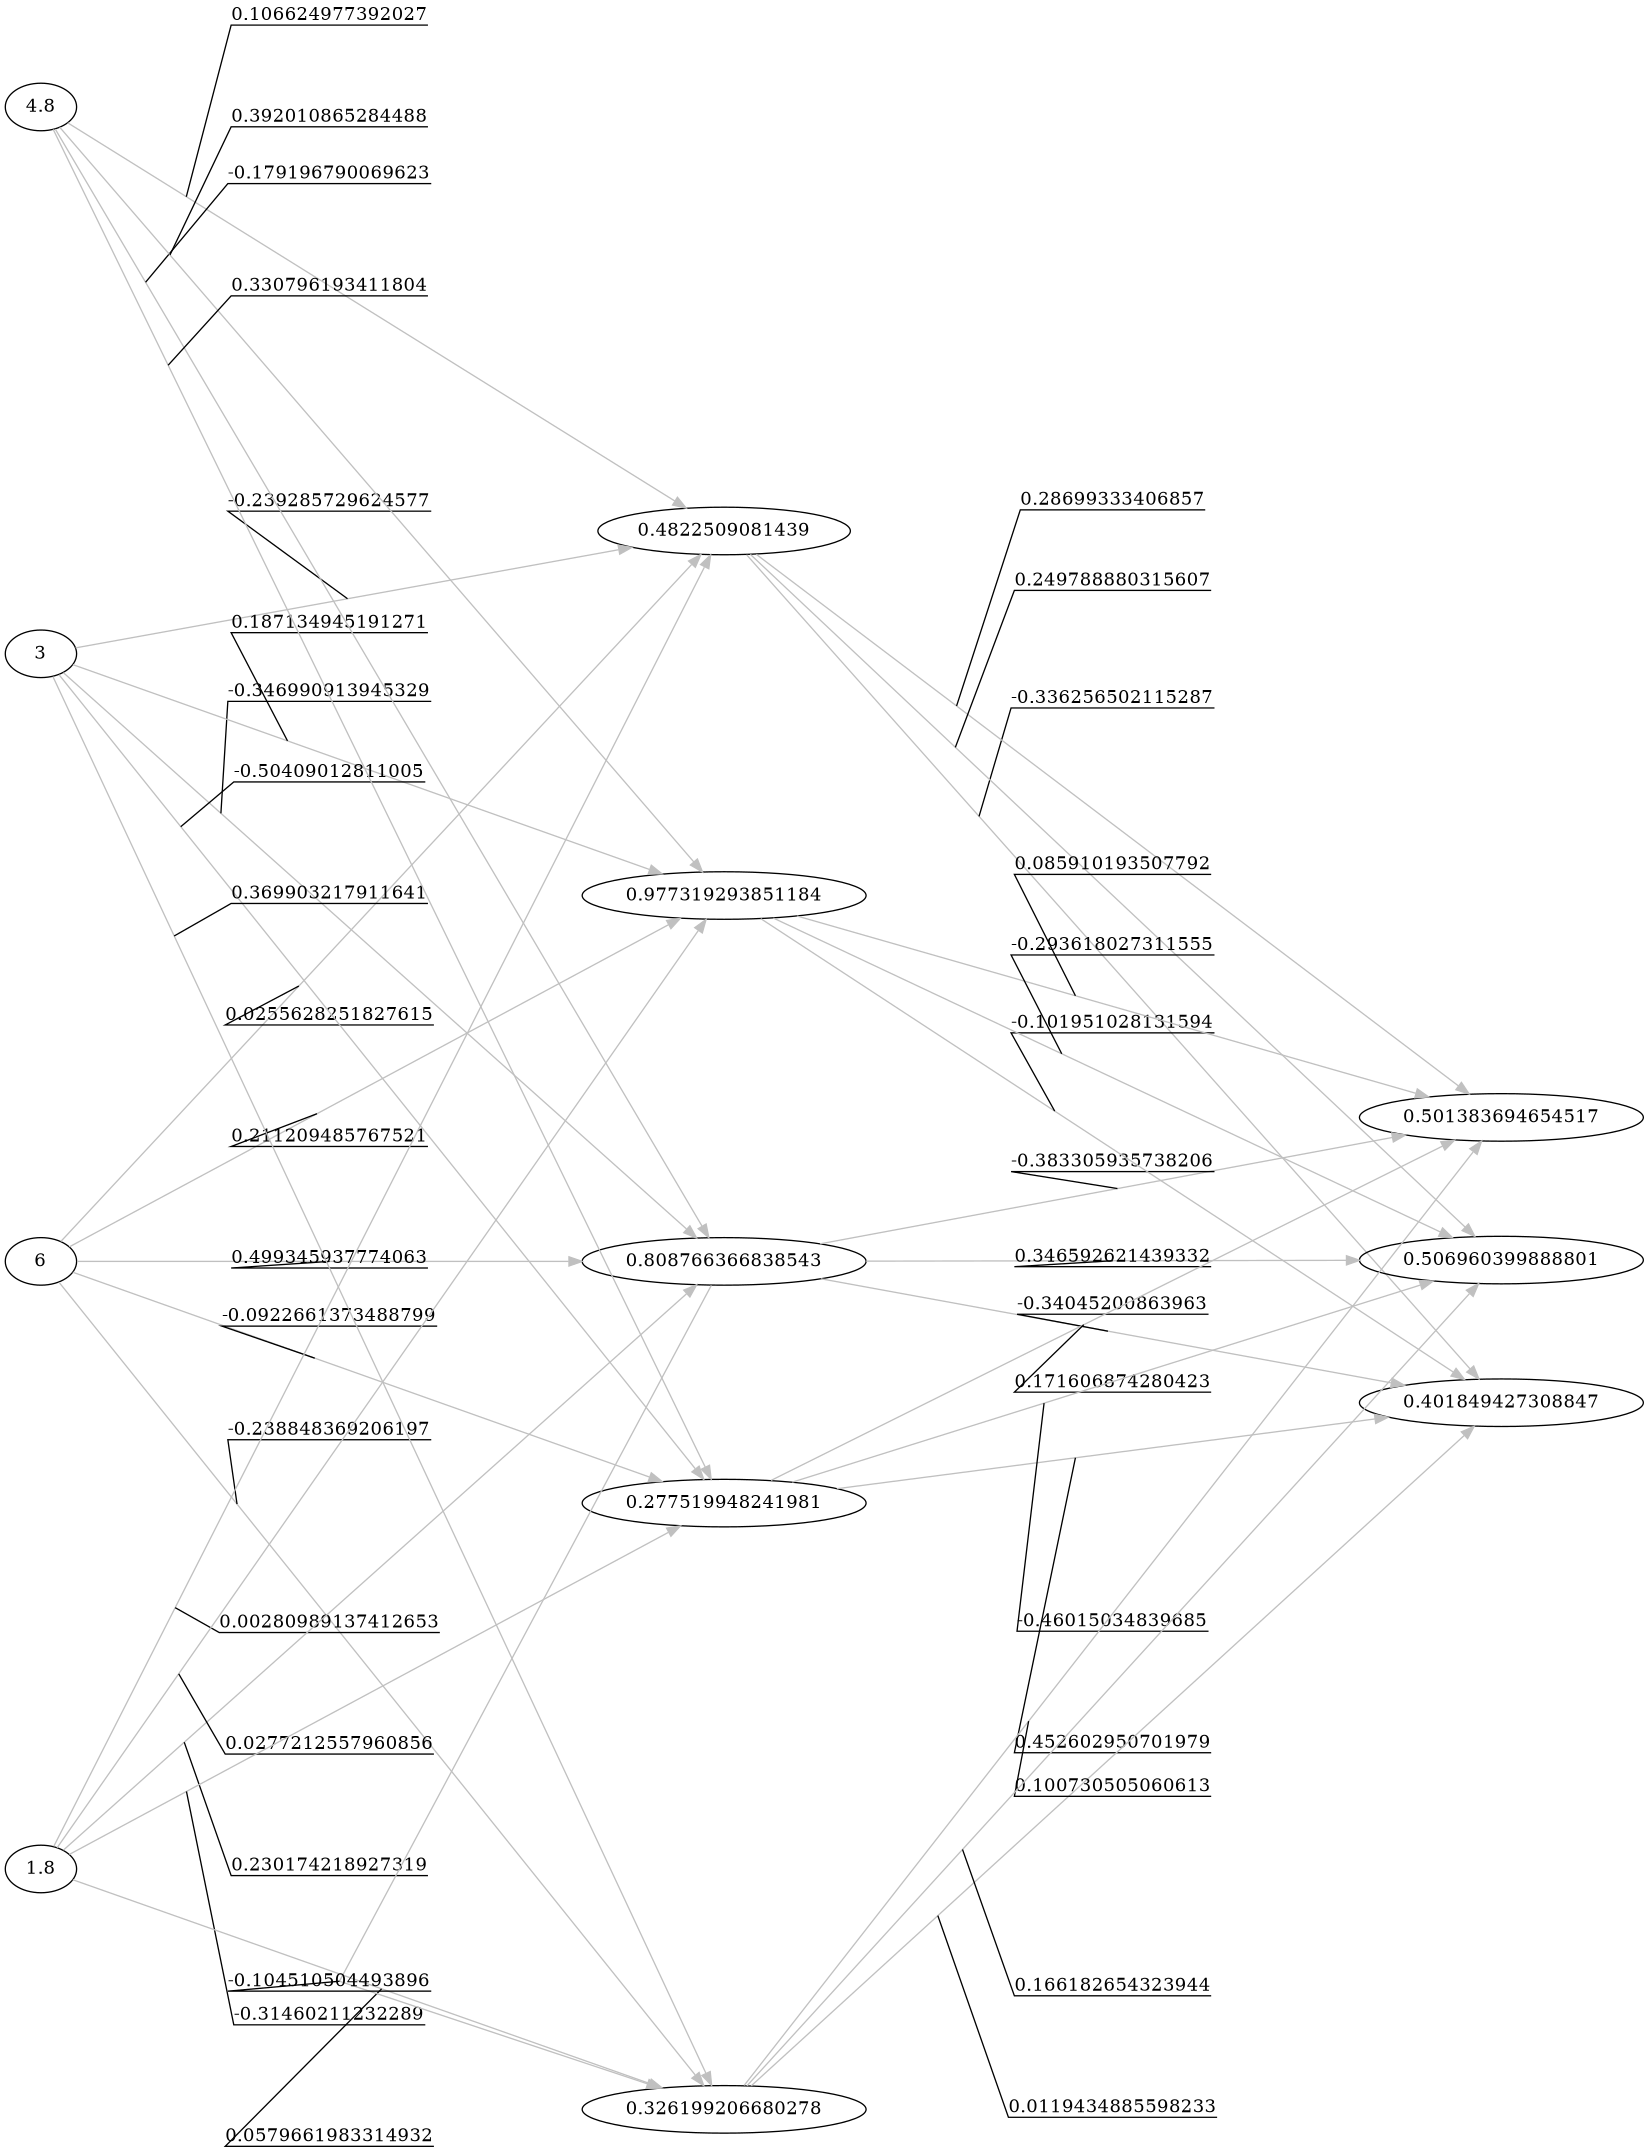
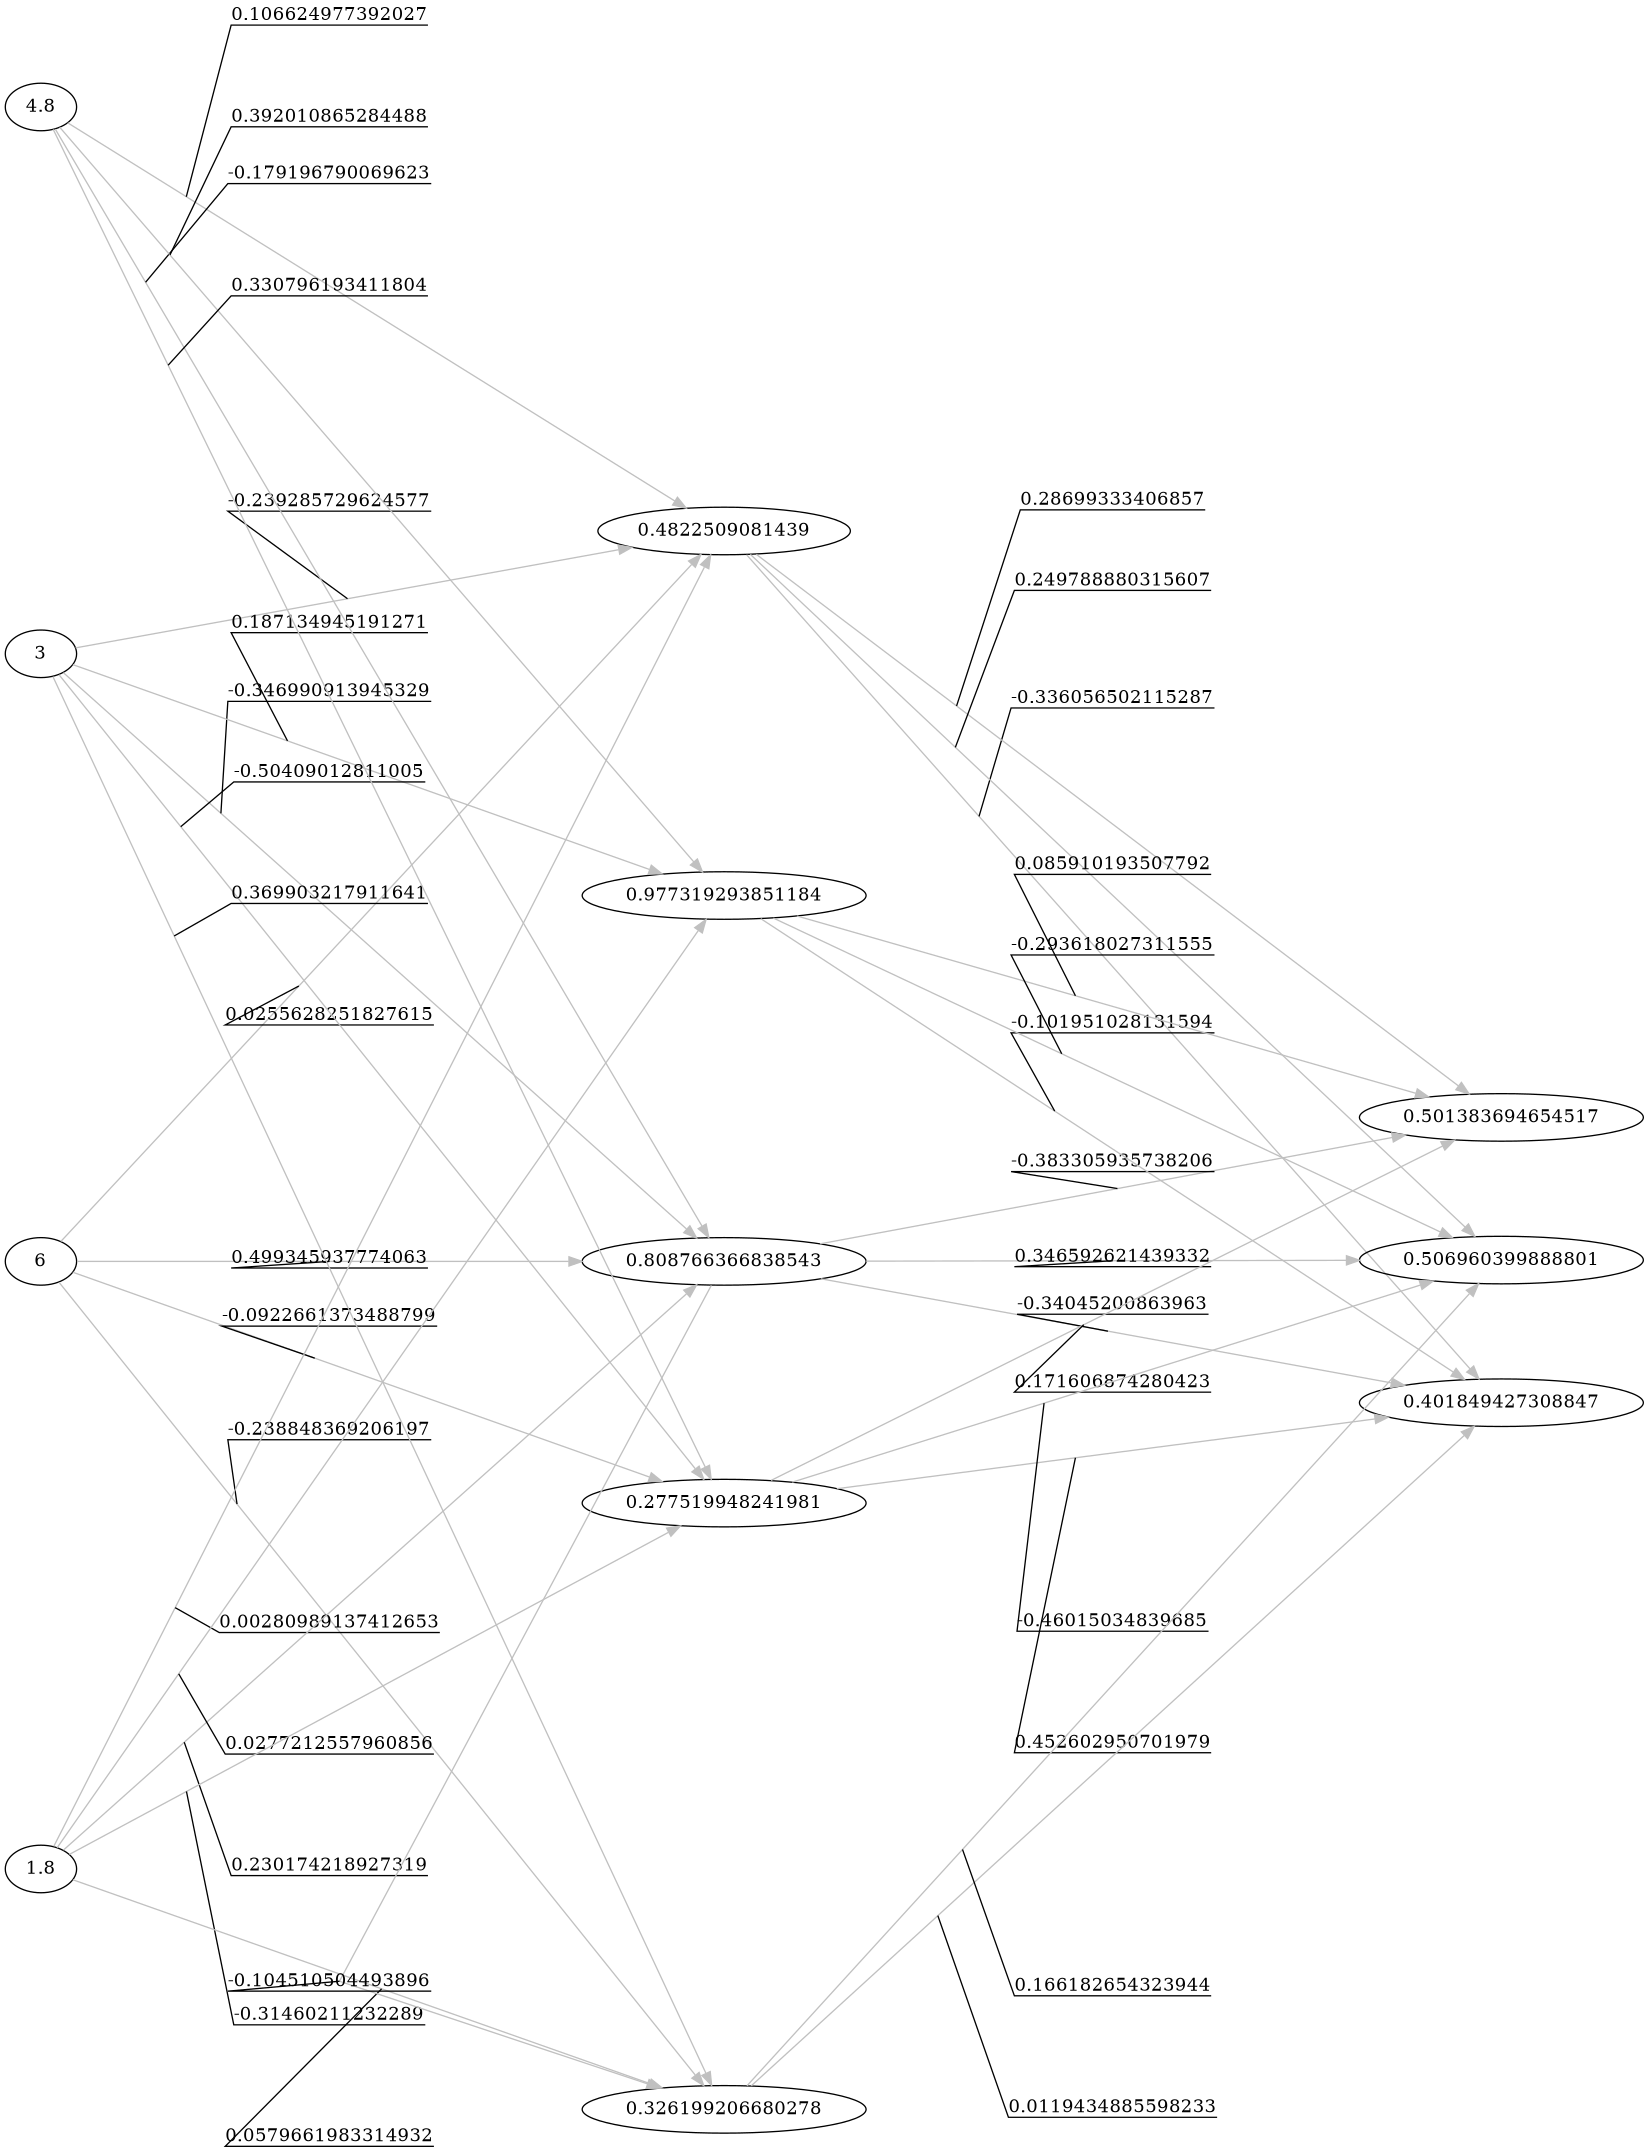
edge "0.4822509081439" -> "0.401849427308847": label "-0.336256502115287" -> "-0.336056502115287"
edge "6" -> "0.977319293851184": removed, label "0.211209485767521"
edge "0.326199206680278" -> "0.501383694654517": removed, label "0.100730505060613"
